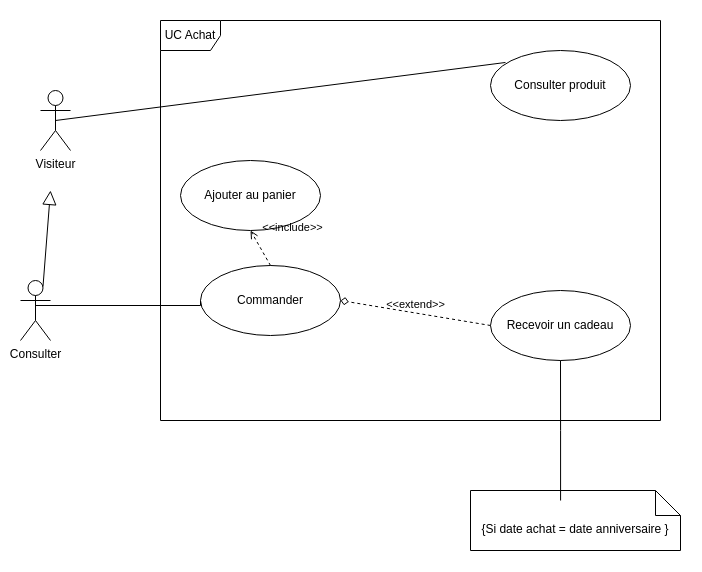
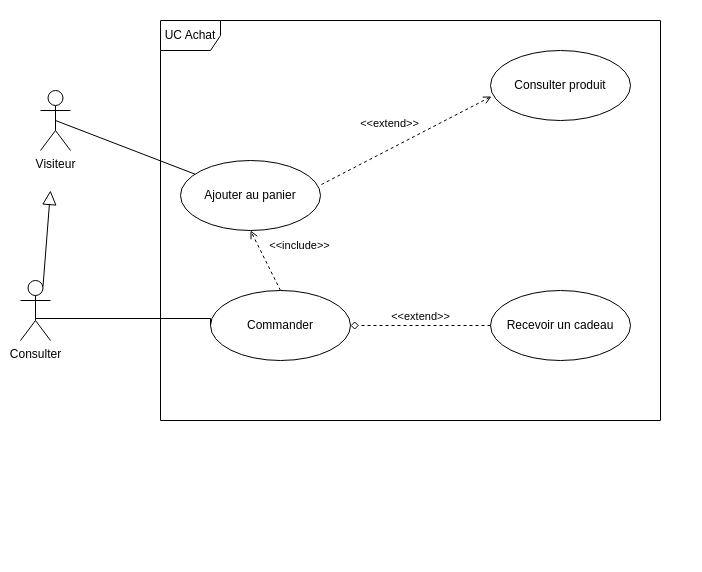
edge "Consulter produit" -- "Visiteur": now "Ajouter au panier" -- "Visiteur"
edge "Ajouter au panier" -> "Consulter produit": added, label "<<extend>>"
node "Commander": moved (271, 301) -> (281, 326)
edge "Recevoir un cadeau" -- "{Si date achat = date anniversaire }": removed
node "{Si date achat = date anniversaire }": removed
